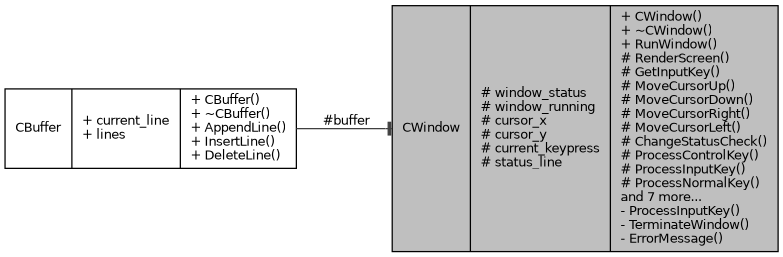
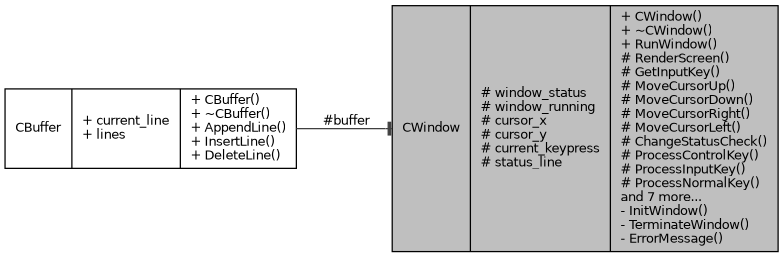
node "CWindow": text "- ProcessInputKey()" -> "- InitWindow()"
